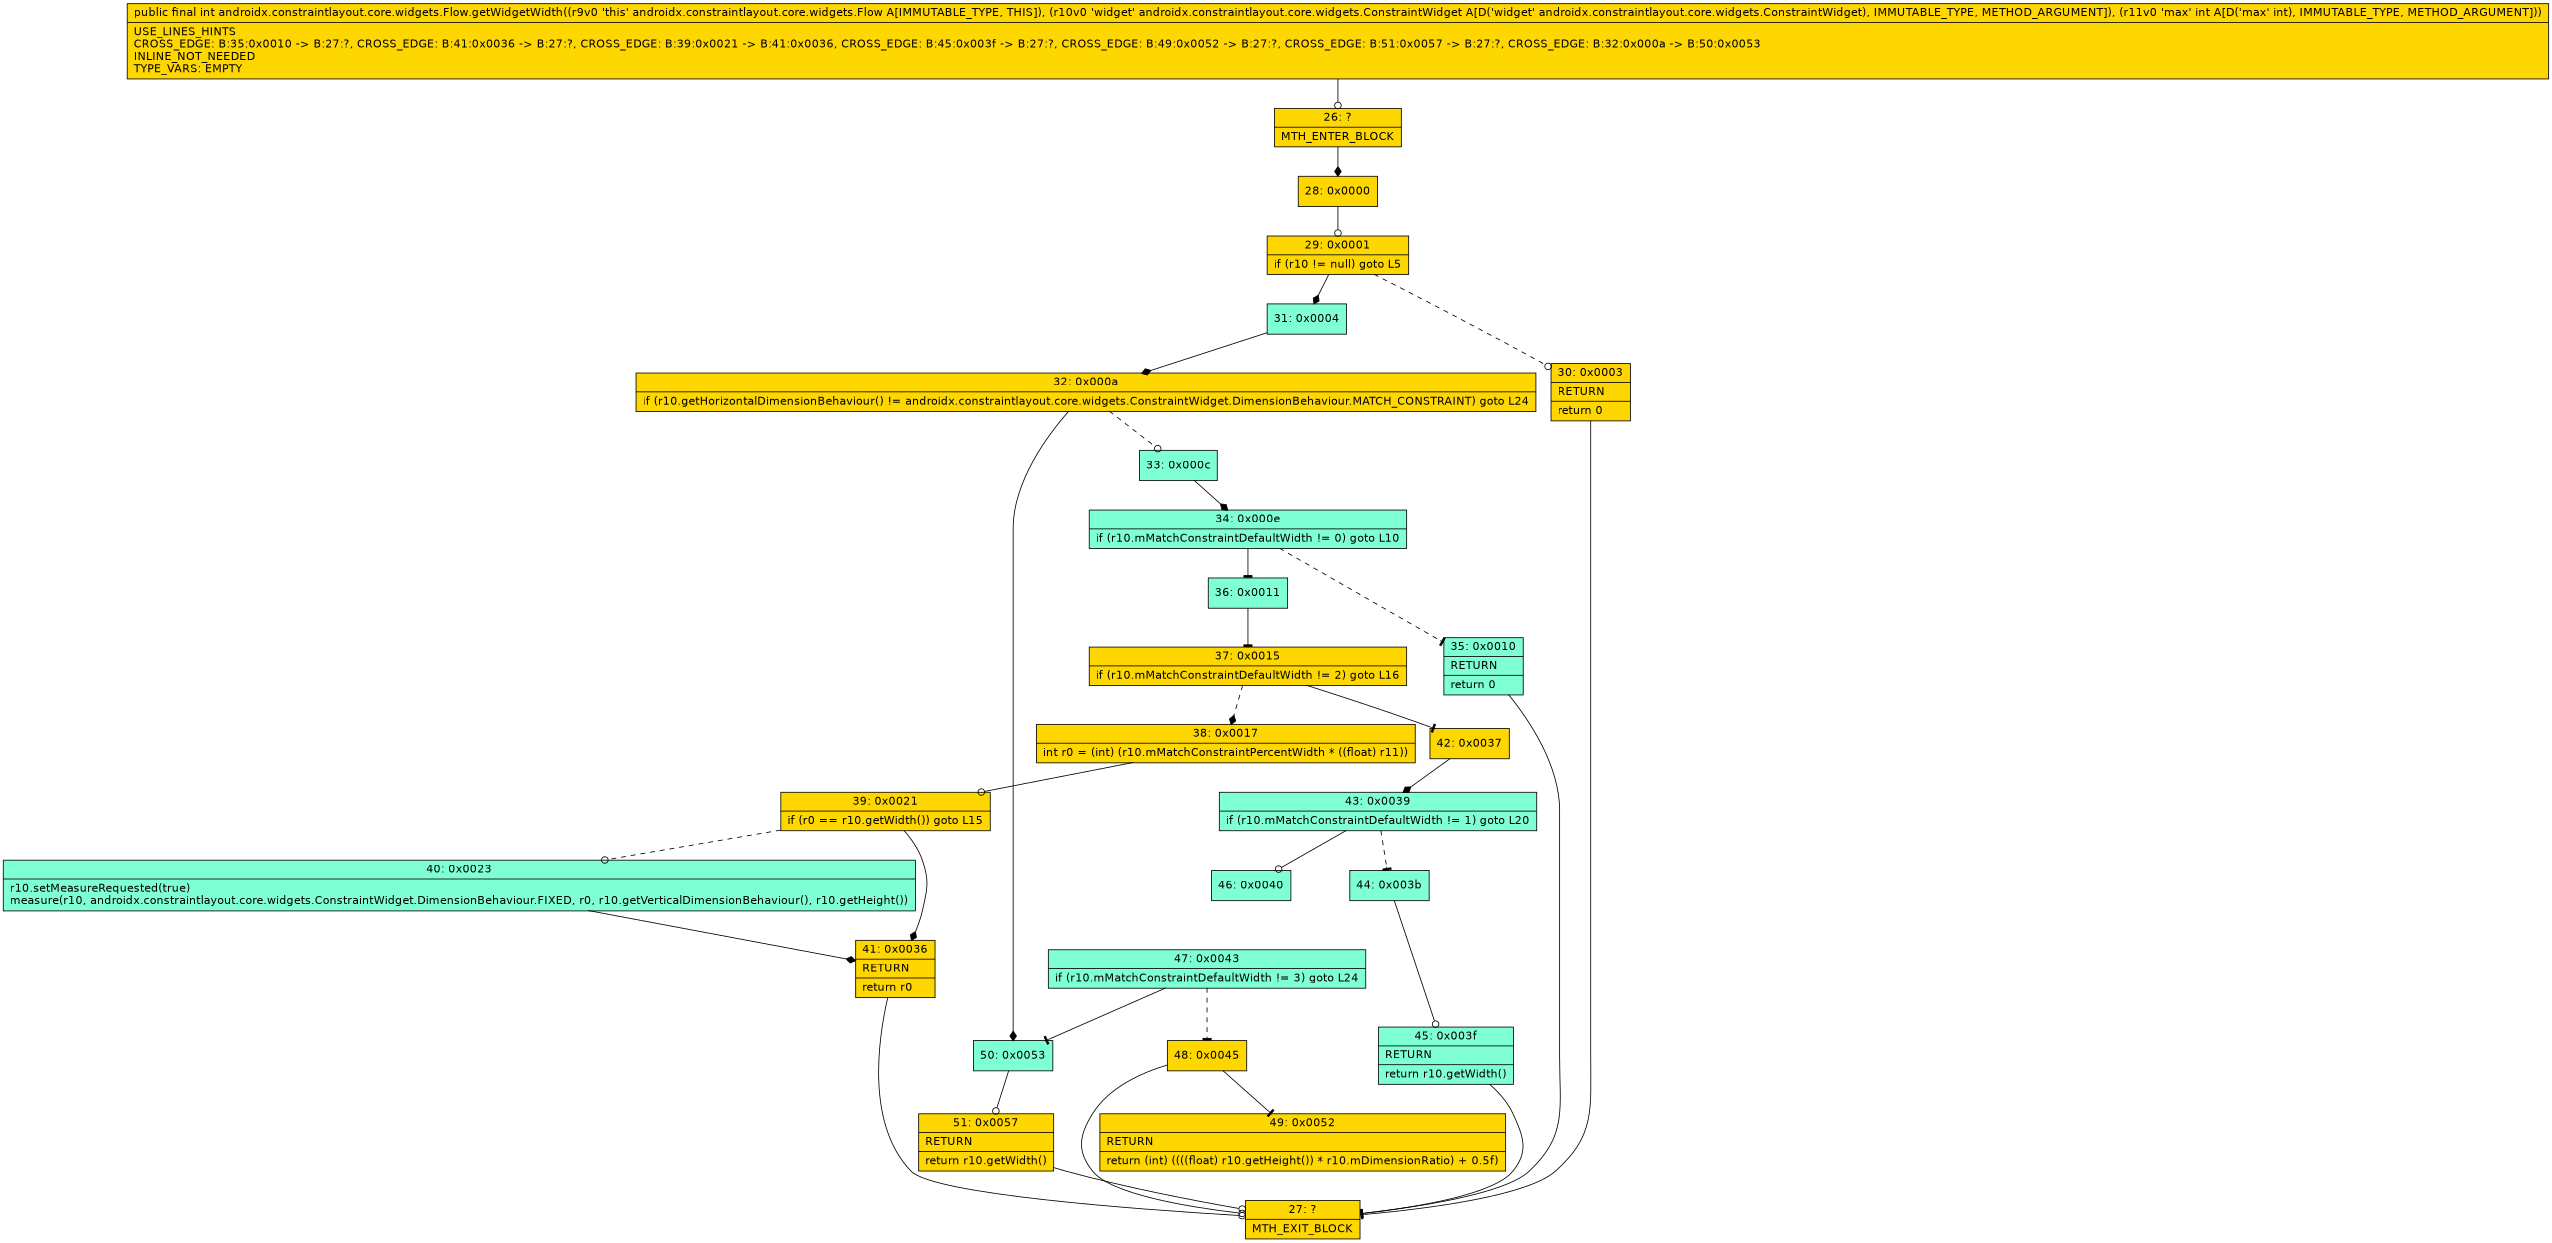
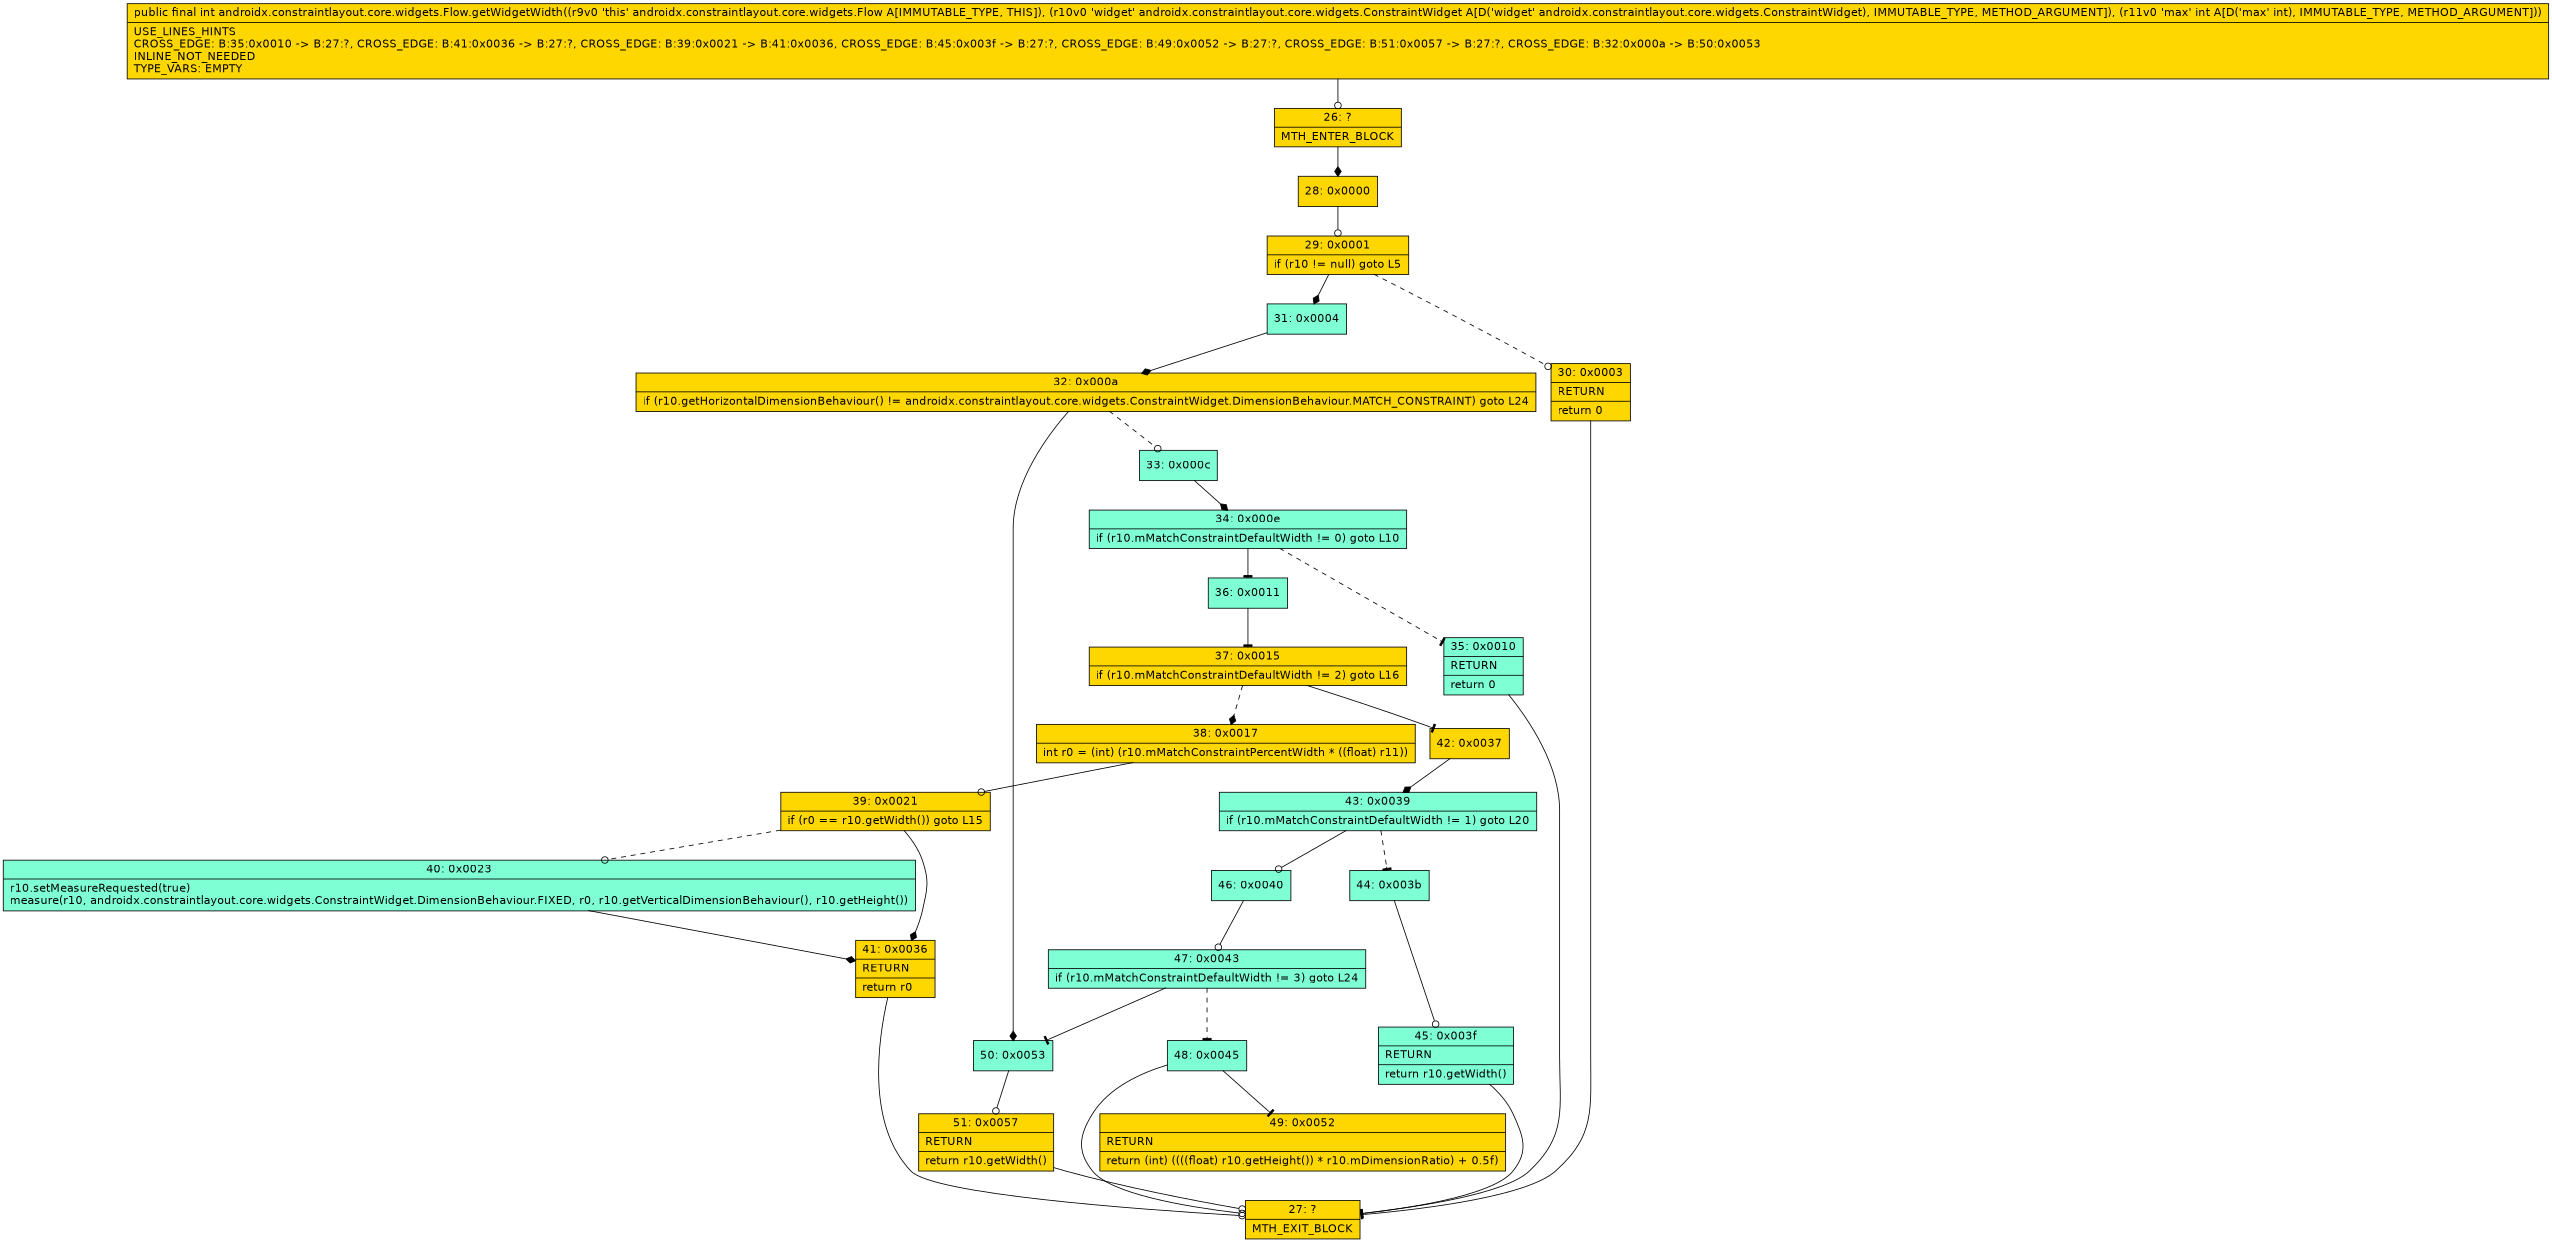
edge "46: 0x0040" -> "47: 0x0043": added
node "48: 0x0045": fillcolor gold -> aquamarine
